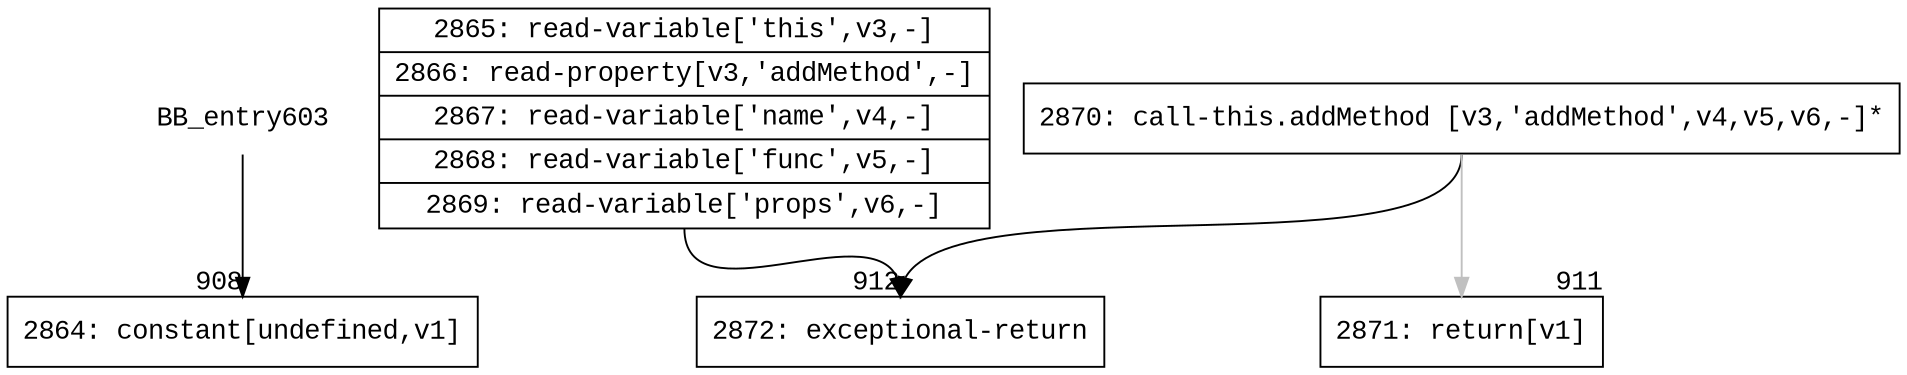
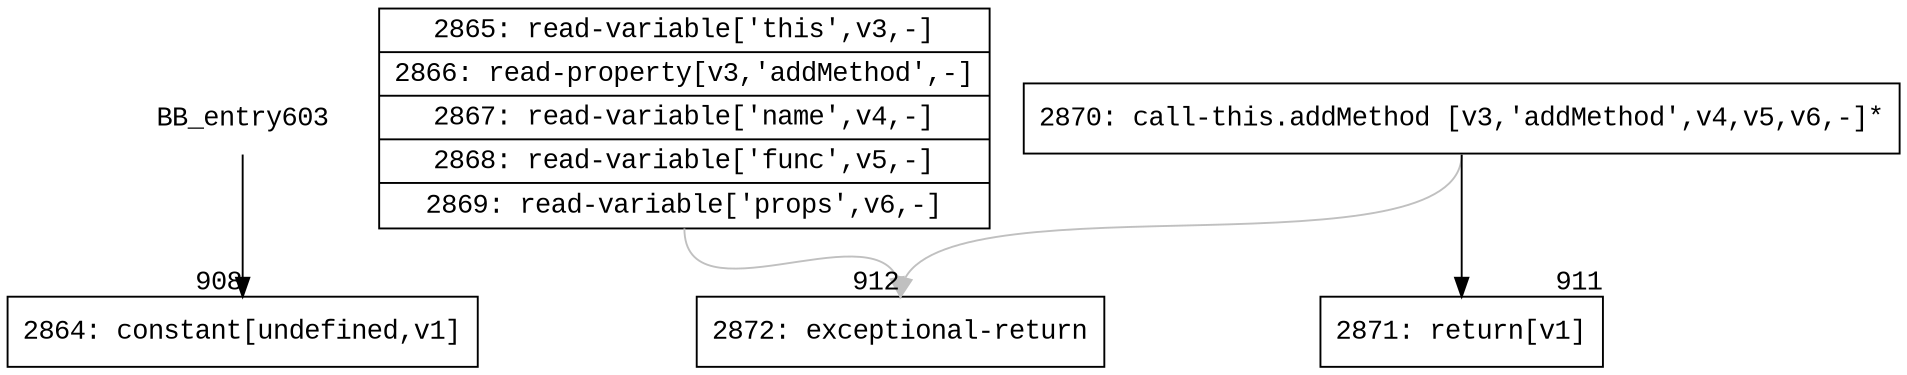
edge "2870: call-this.addMethod [v3,'addMethod',v4,v5,v6,-]*" -> "2871: return[v1]": color gray -> black
edge "2870: call-this.addMethod [v3,'addMethod',v4,v5,v6,-]*" -> "2872: exceptional-return": color black -> gray
edge "2865: read-variable['this',v3,-]" -> "2872: exceptional-return": color black -> gray
